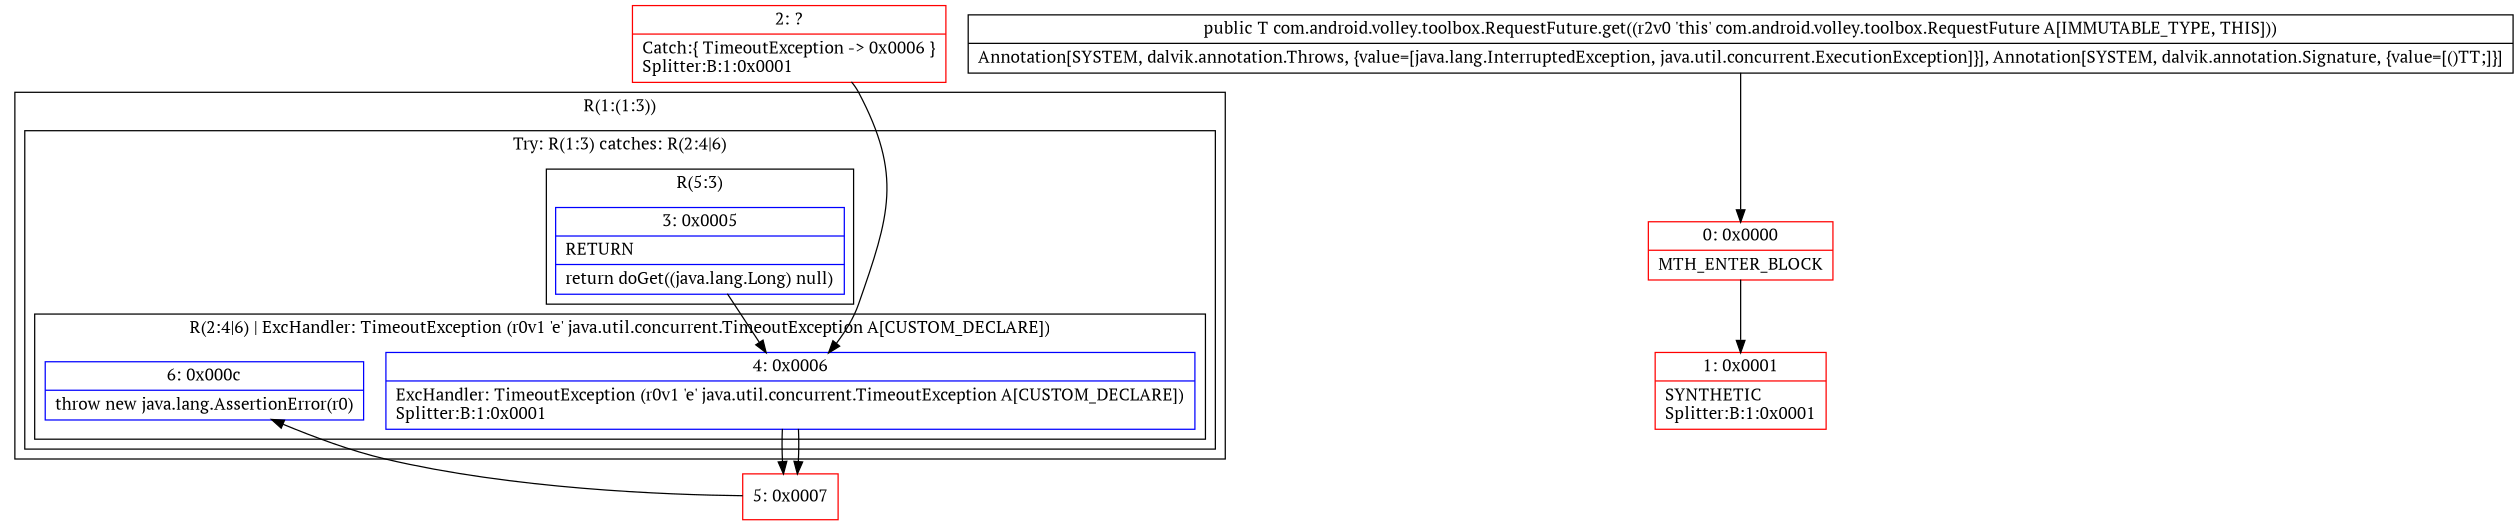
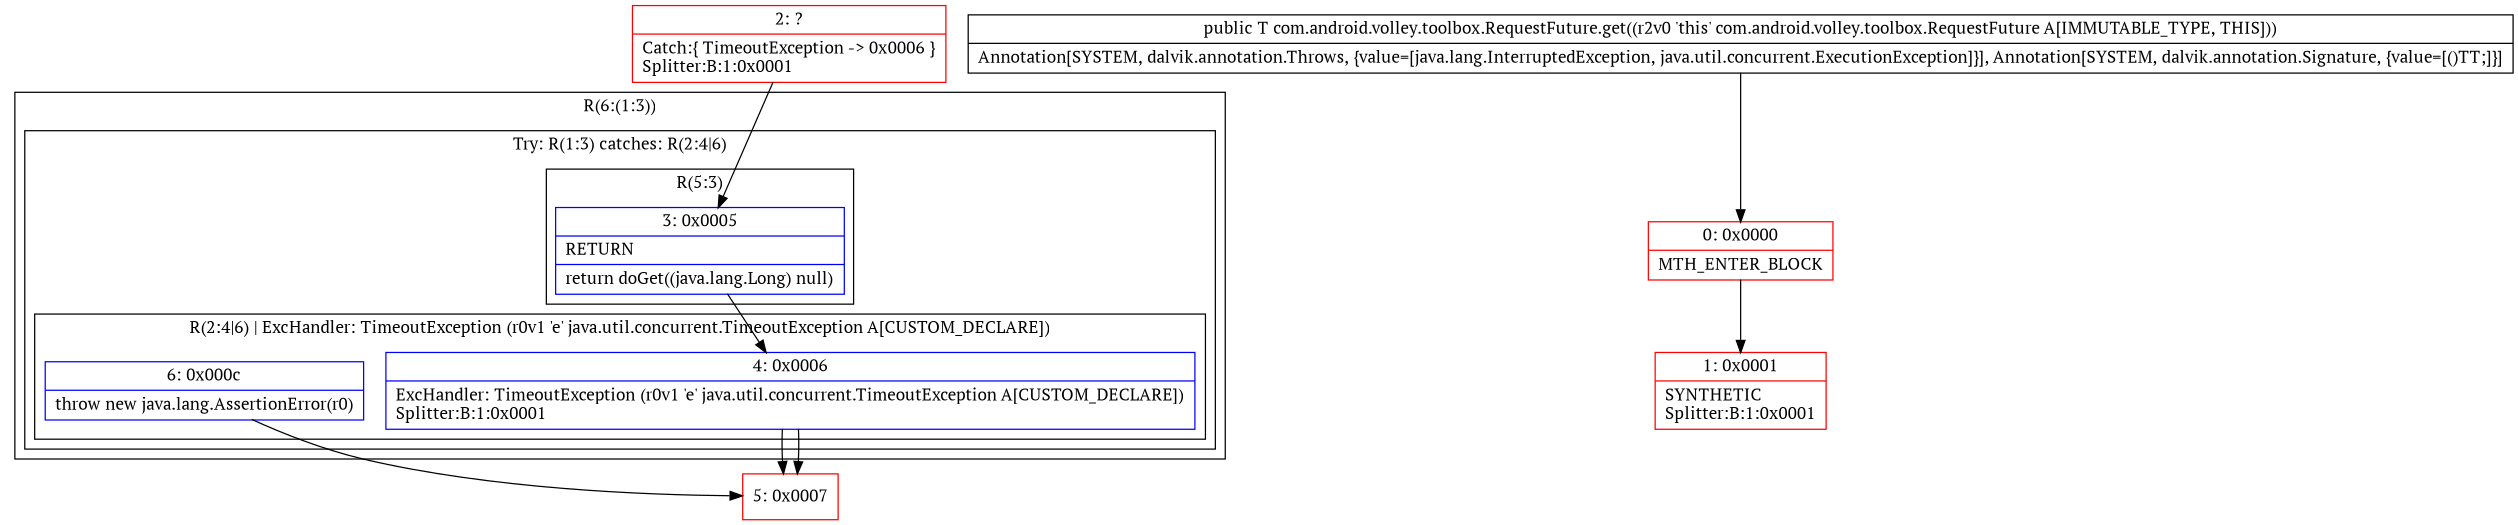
cluster "R(1:(1:3))": label "R(1:(1:3))" -> "R(6:(1:3))"
edge "2: ?" -> "4: 0x0006": now "2: ?" -> "3: 0x0005"
edge "5: 0x0007" -> "6: 0x000c": reversed
